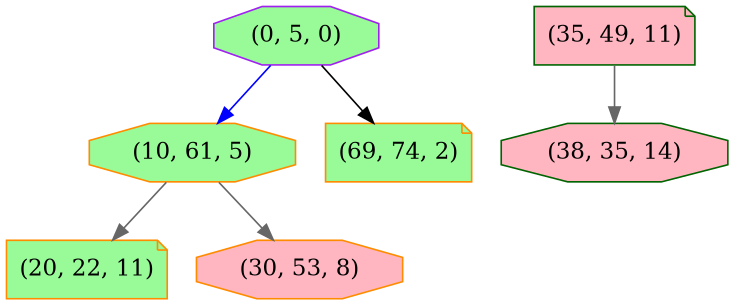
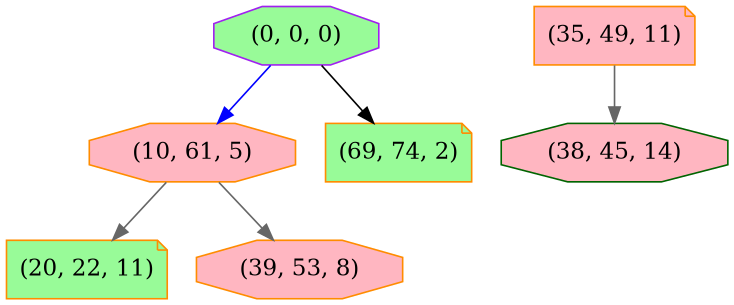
node "(0, 5, 0)": label "(0, 5, 0)" -> "(0, 0, 0)"
node "(35, 49, 11)": color darkgreen -> darkorange
node "(10, 61, 5)": fillcolor palegreen -> lightpink
node "(38, 35, 14)": label "(38, 35, 14)" -> "(38, 45, 14)"
node "(30, 53, 8)": label "(30, 53, 8)" -> "(39, 53, 8)"
